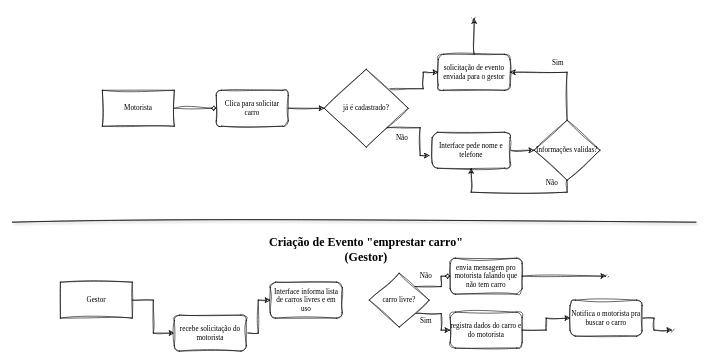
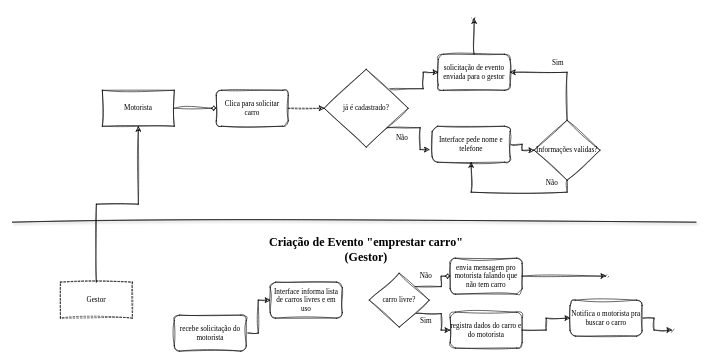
edge "Clica para solicitar carro" -> "já é cadastrado?": style solid -> dashed
node "Interface pede nome e telefone": moved (471, 150) -> (471, 144)
node "Gestor": style solid -> dashed
edge "Gestor" -> "recebe solicitação do motorista": now "Gestor" -> "Motorista"
